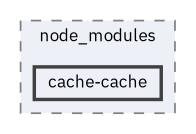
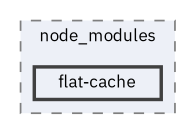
node "cache-cache": label "cache-cache" -> "flat-cache"
